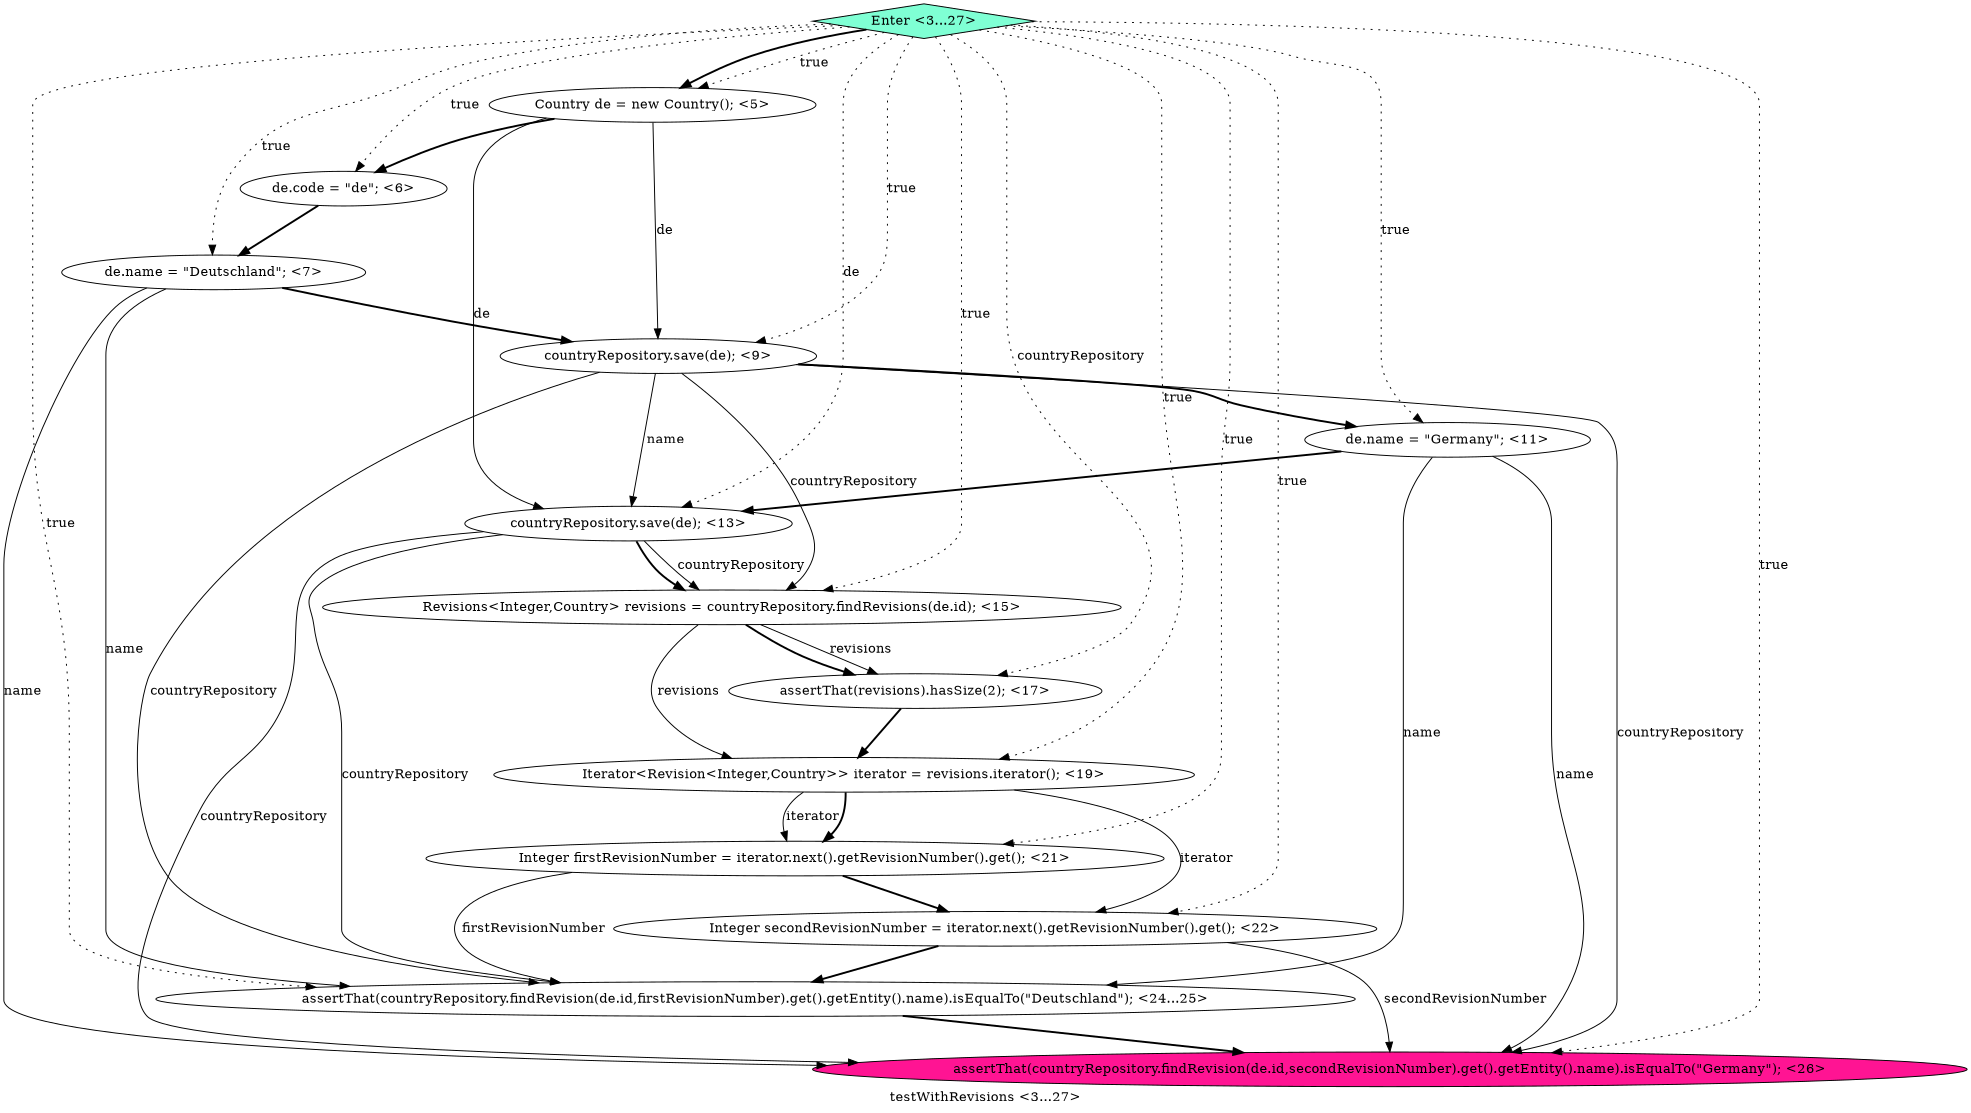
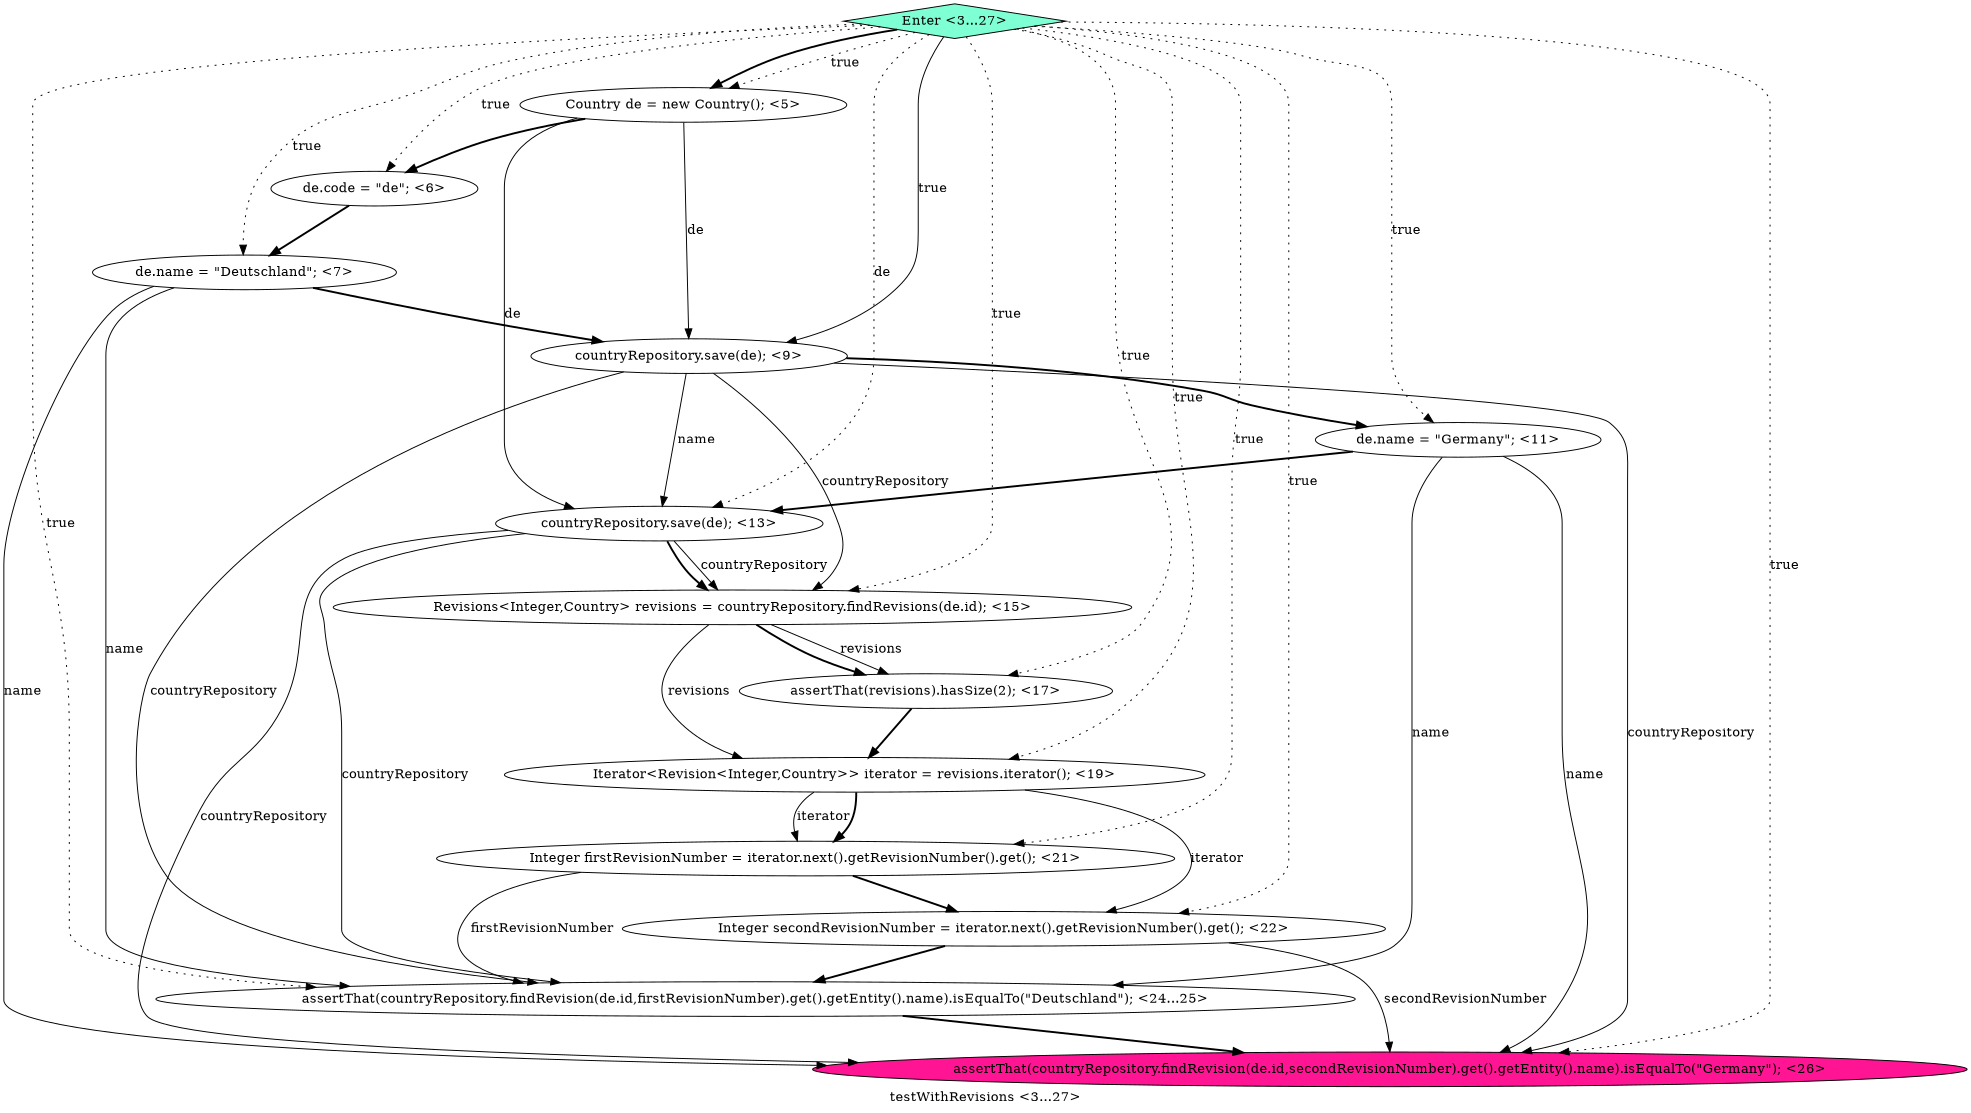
edge "Enter <3...27>" -> "countryRepository.save(de); <9>": style dotted -> solid
edge "Enter <3...27>" -> "assertThat(revisions).hasSize(2); <17>": label "countryRepository" -> "true"
